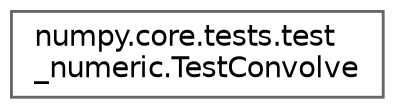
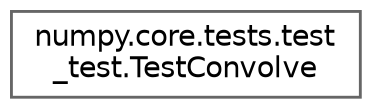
node "numpy.core.tests.test _numeric.TestConvolve": label "numpy.core.tests.test _numeric.TestConvolve" -> "numpy.core.tests.test _test.TestConvolve"
